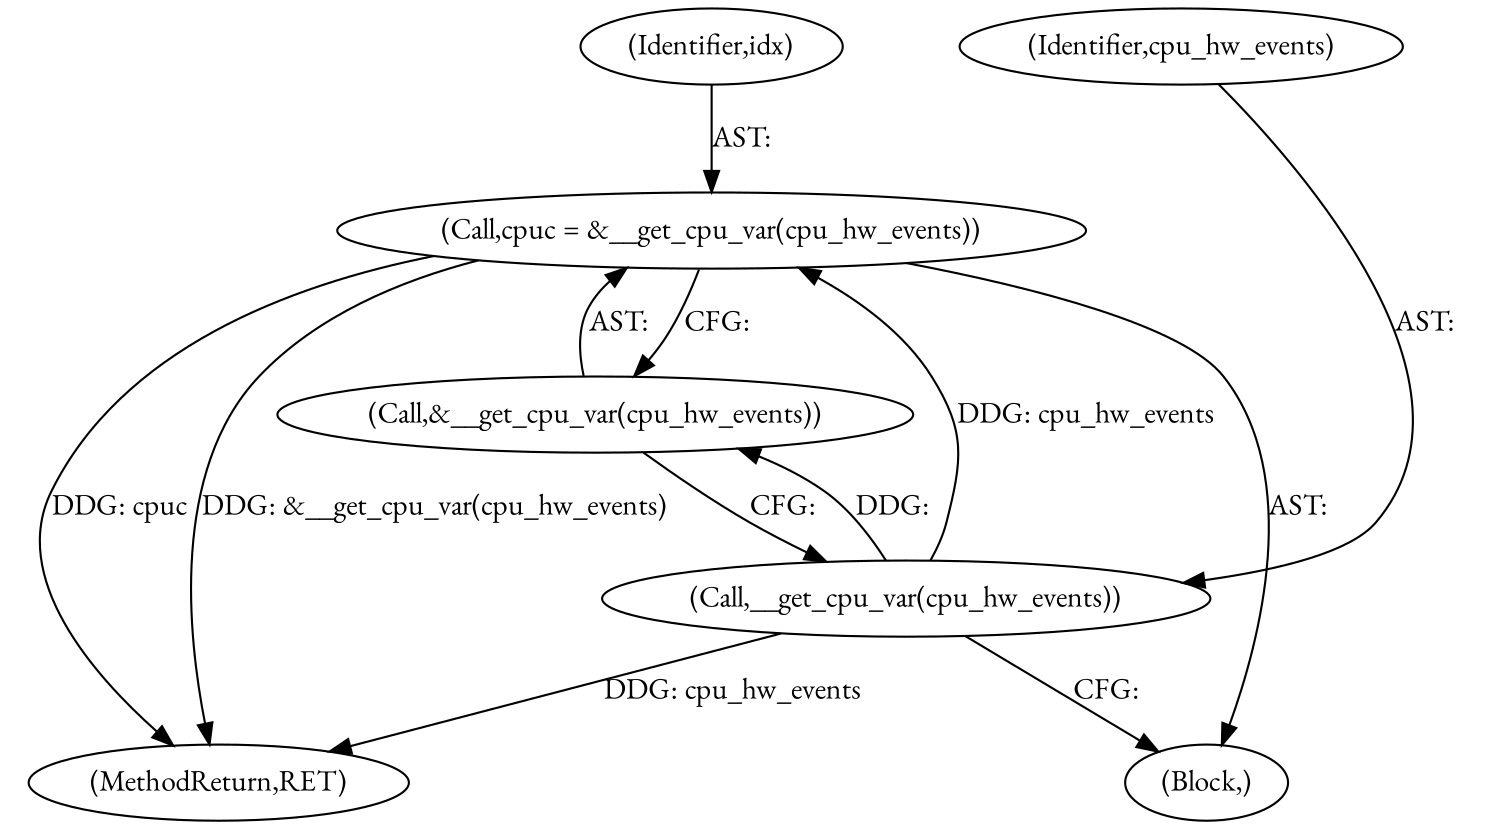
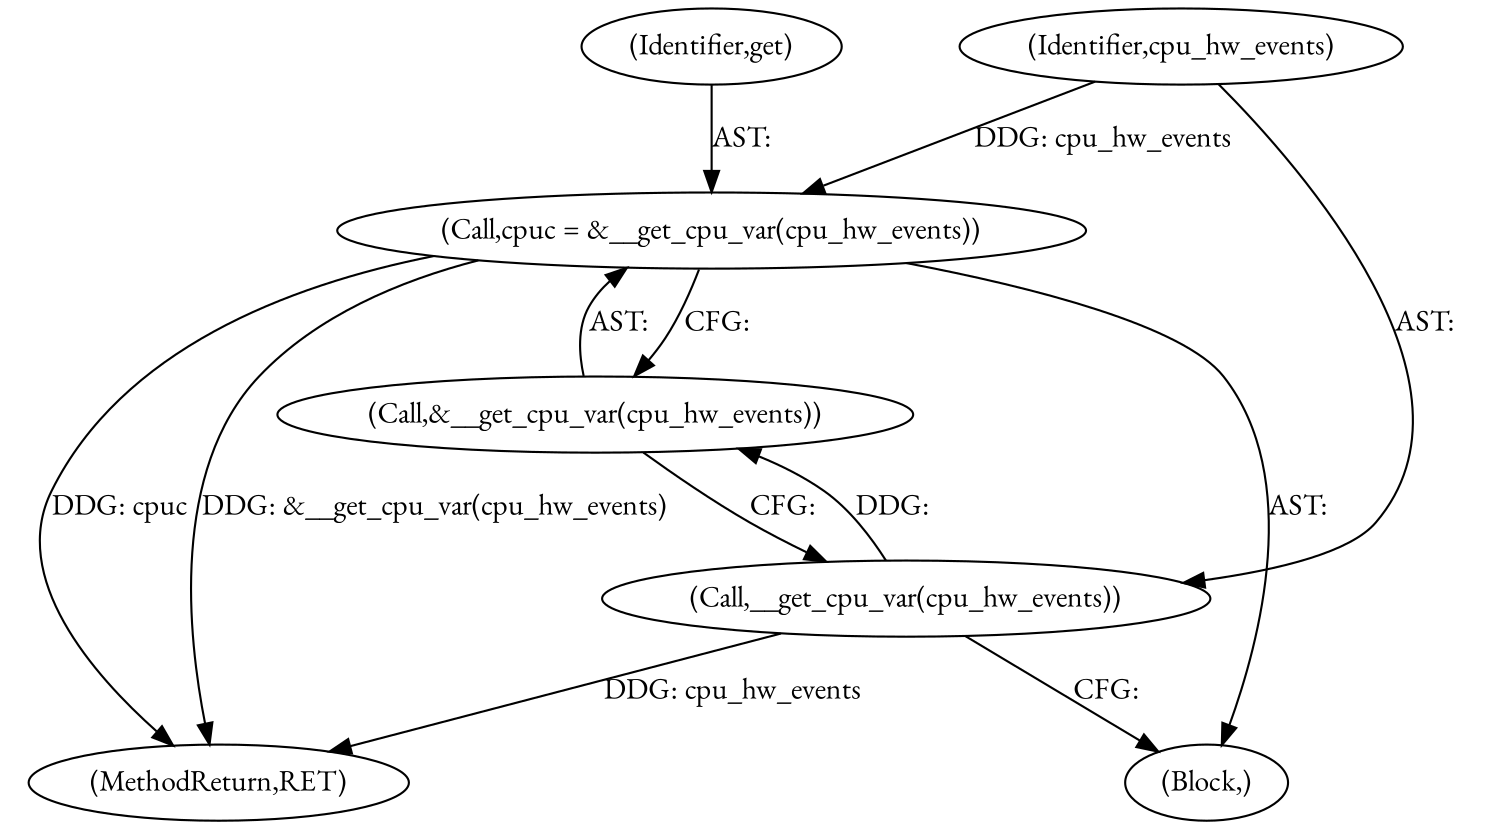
node "(Identifier,idx)": label "(Identifier,idx)" -> "(Identifier,get)"
edge "(Call,__get_cpu_var(cpu_hw_events))" -> "(Call,cpuc = &__get_cpu_var(cpu_hw_events))": now "(Identifier,cpu_hw_events)" -> "(Call,cpuc = &__get_cpu_var(cpu_hw_events))"
